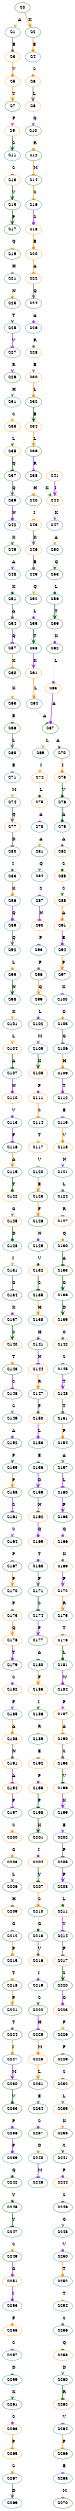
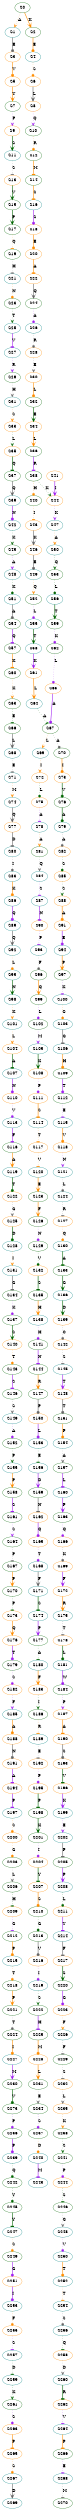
node "S144": color darkorange -> darkgreen
node "S233": label "S233" -> "S273"
